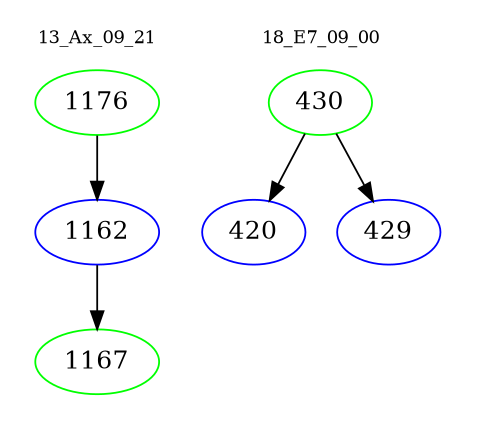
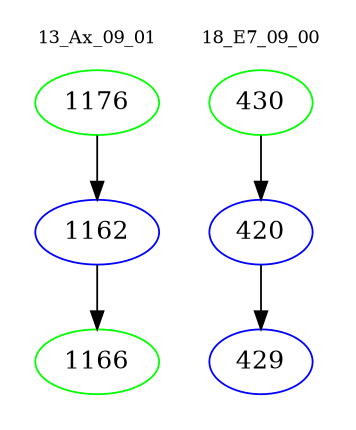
cluster "13_Ax_09_21": label "13_Ax_09_21" -> "13_Ax_09_01"
edge "430" -> "429": now "420" -> "429"
node "1167": label "1167" -> "1166"
